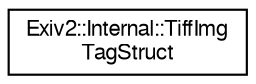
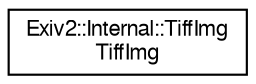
node "Exiv2::Internal::TiffImg TagStruct": label "Exiv2::Internal::TiffImg TagStruct" -> "Exiv2::Internal::TiffImg TiffImg"
